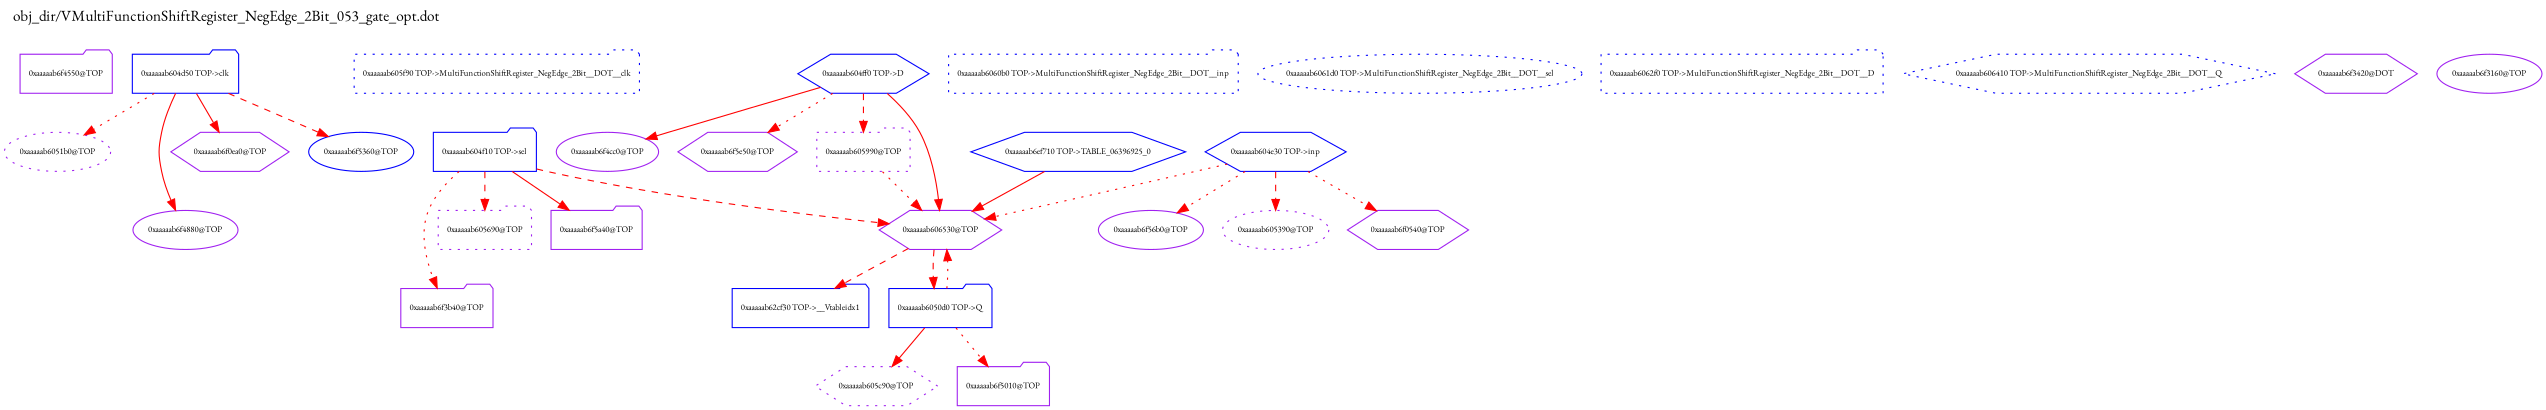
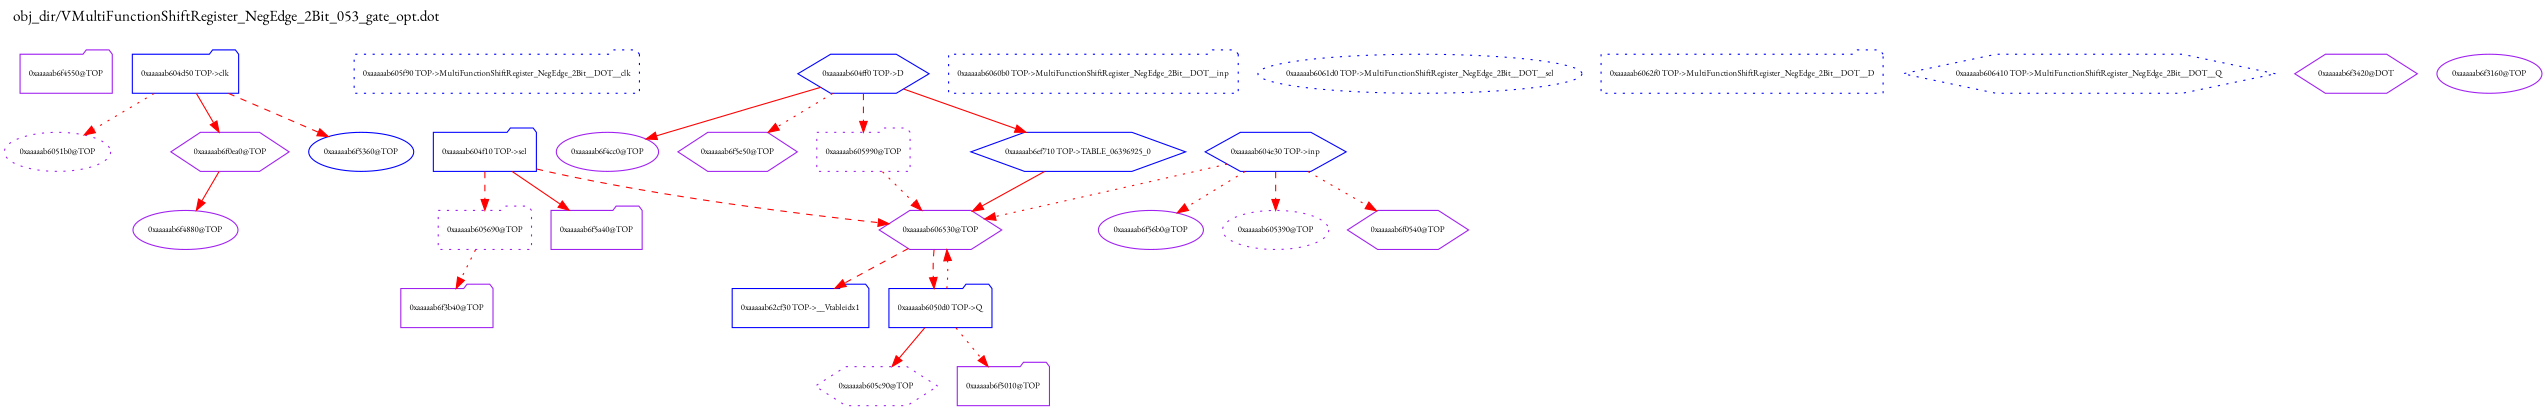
edge "0xaaaaab604ff0 TOP->D" -> "0xaaaaab606530@TOP": now "0xaaaaab604ff0 TOP->D" -> "0xaaaaab6ef710 TOP->TABLE_06396925_0"
edge "0xaaaaab604d50 TOP->clk" -> "0xaaaaab6f4880@TOP": now "0xaaaaab6f0ea0@TOP" -> "0xaaaaab6f4880@TOP"
edge "0xaaaaab604f10 TOP->sel" -> "0xaaaaab6f3b40@TOP": now "0xaaaaab605690@TOP" -> "0xaaaaab6f3b40@TOP"
